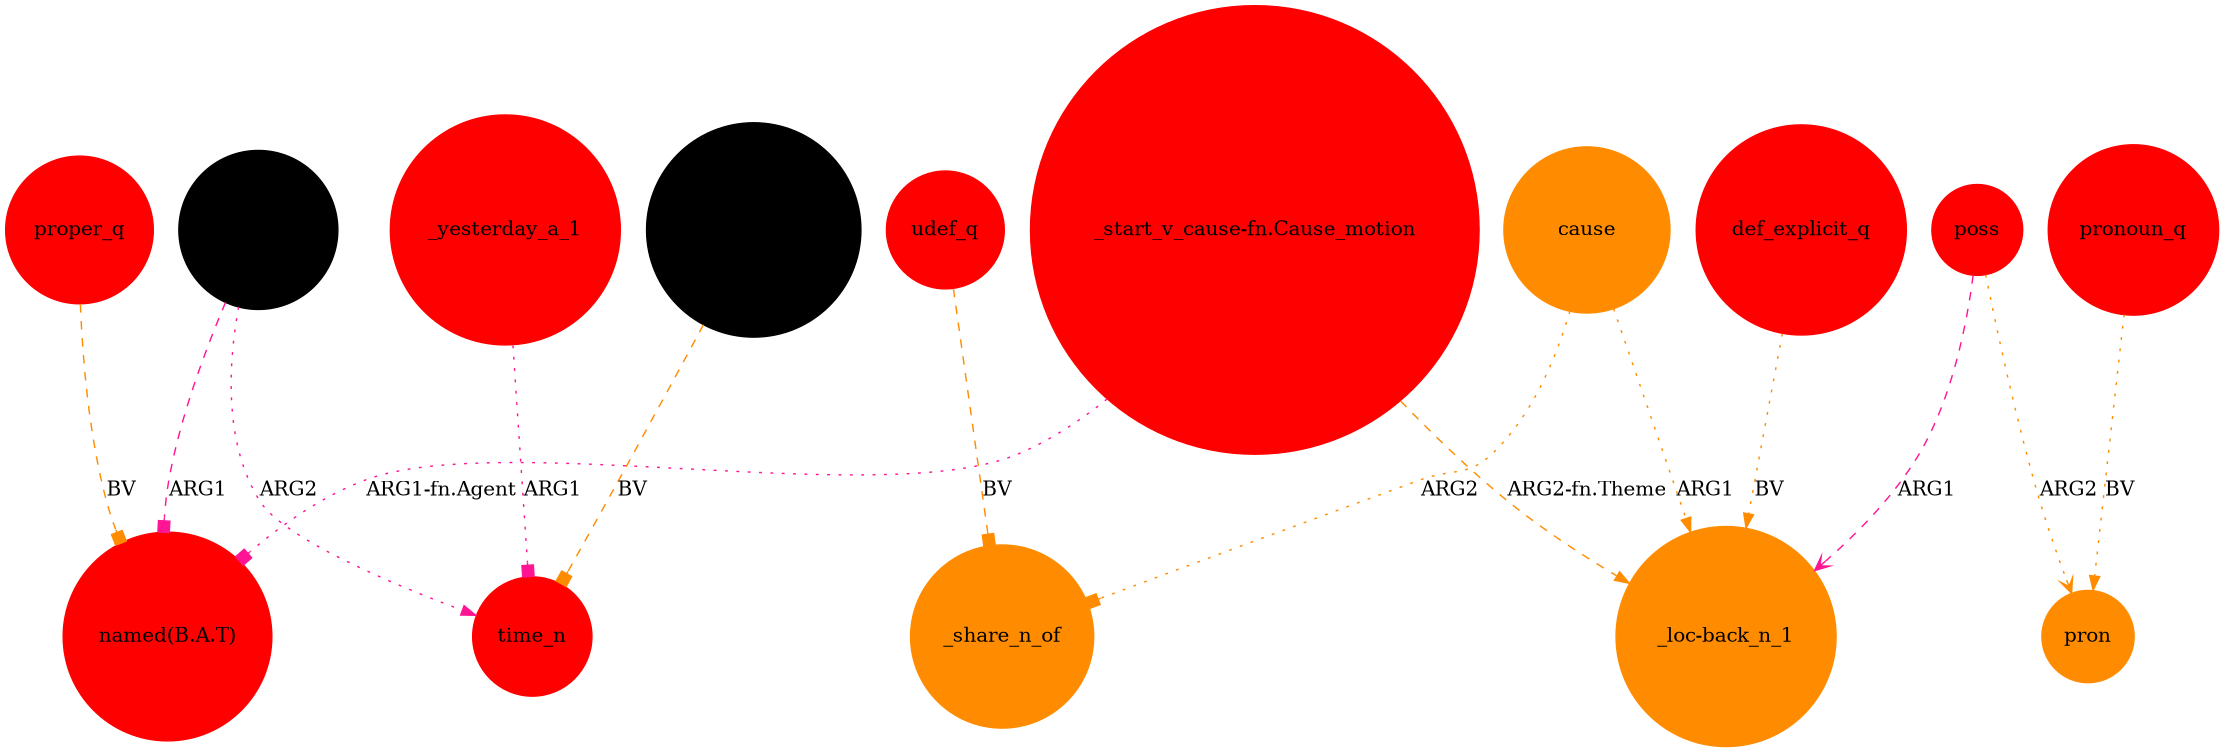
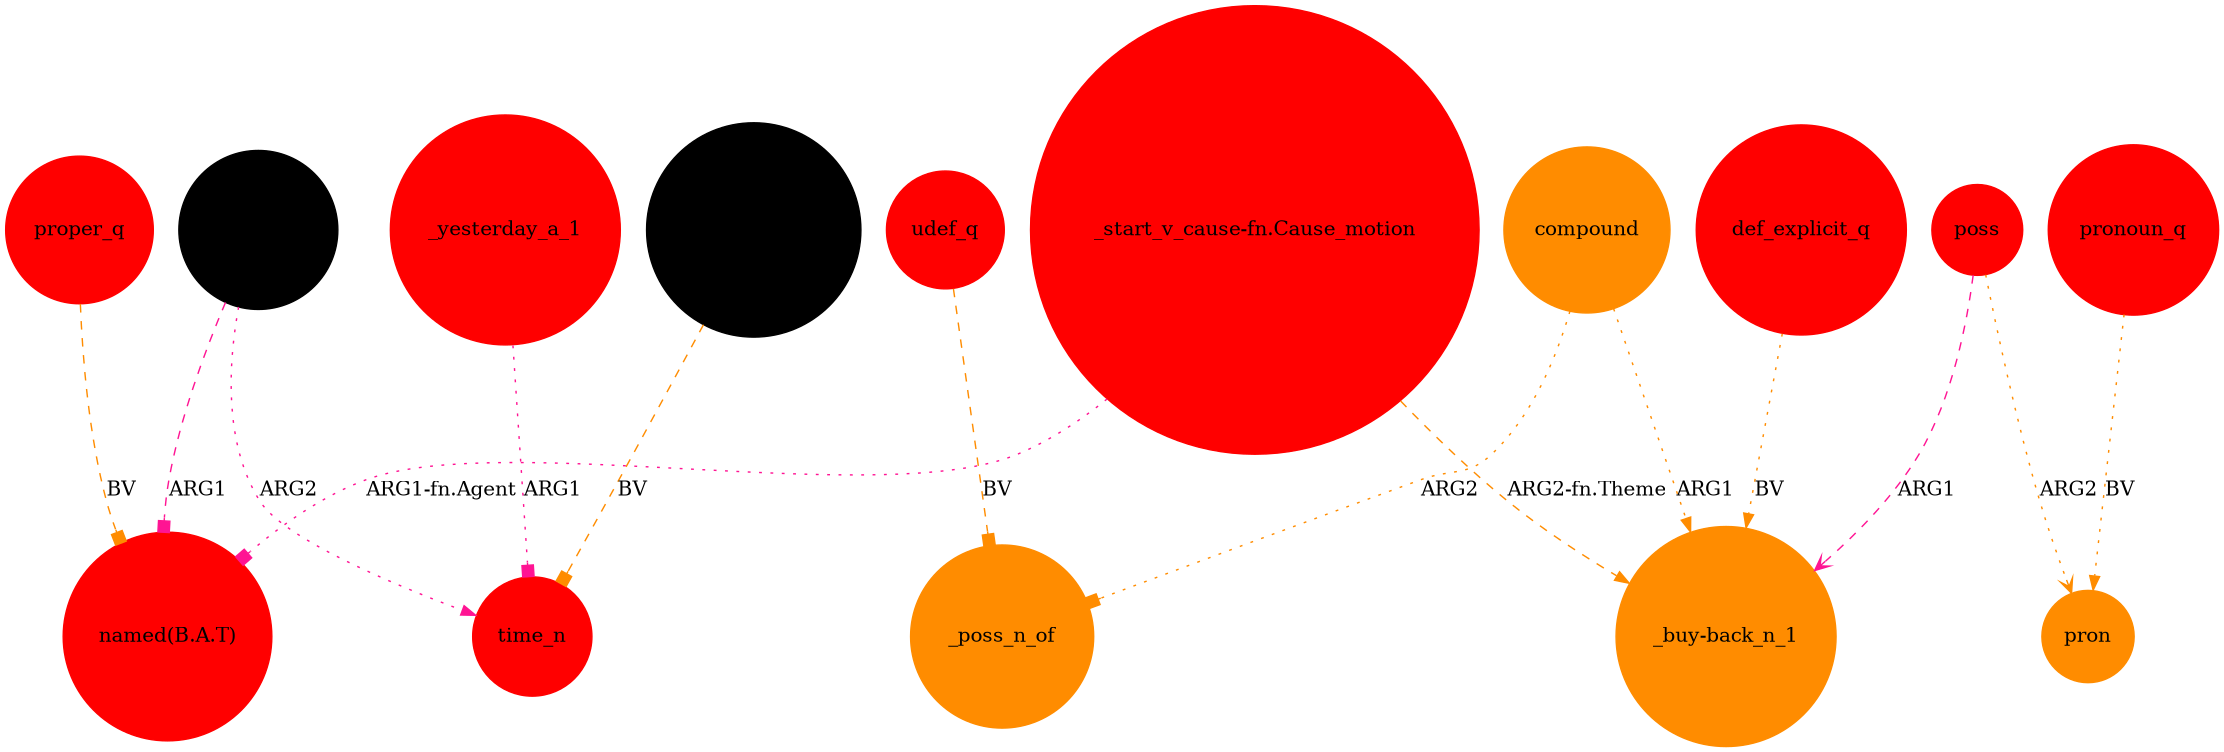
node "cause": label "cause" -> "compound"
node "_share_n_of": label "_share_n_of" -> "_poss_n_of"
node "_loc-back_n_1": label "_loc-back_n_1" -> "_buy-back_n_1"
